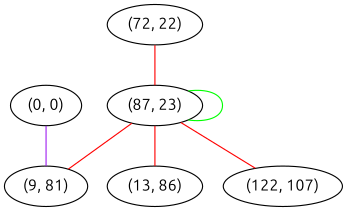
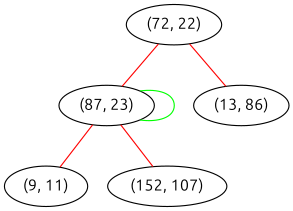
node "(0, 0)": removed
edge "(87, 23)" -- "(13, 86)": now "(72, 22)" -- "(13, 86)"
node "(9, 81)": label "(9, 81)" -> "(9, 11)"
node "(122, 107)": label "(122, 107)" -> "(152, 107)"
